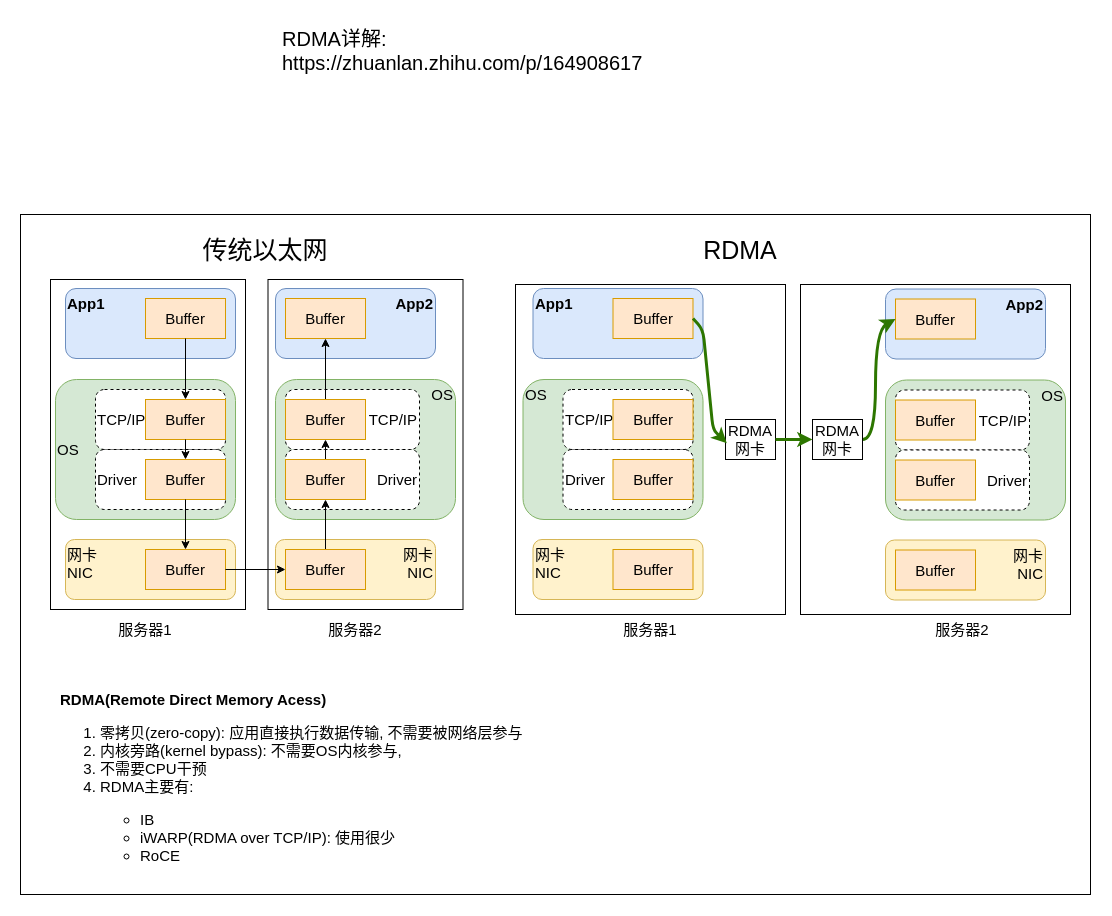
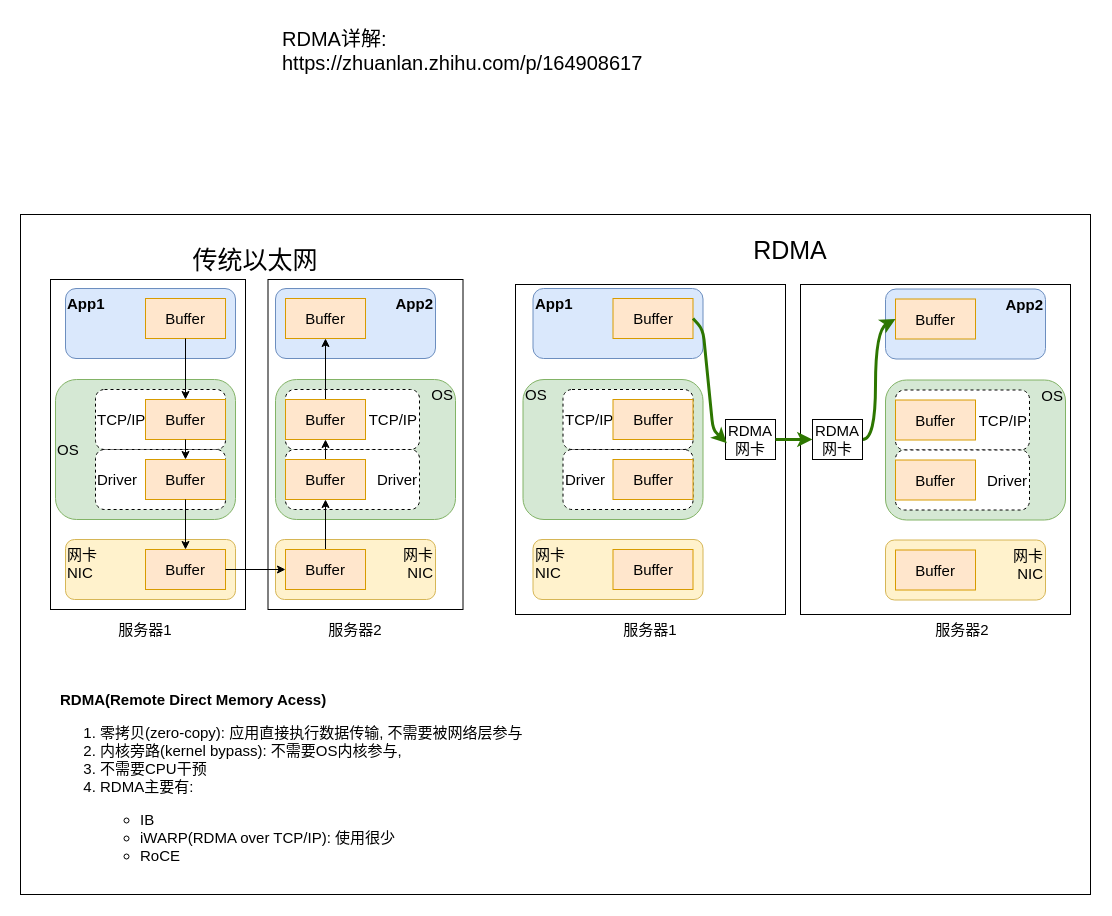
node "传统以太网": moved (266, 250) -> (256, 260)
node "RDMA": moved (741, 250) -> (791, 250)
